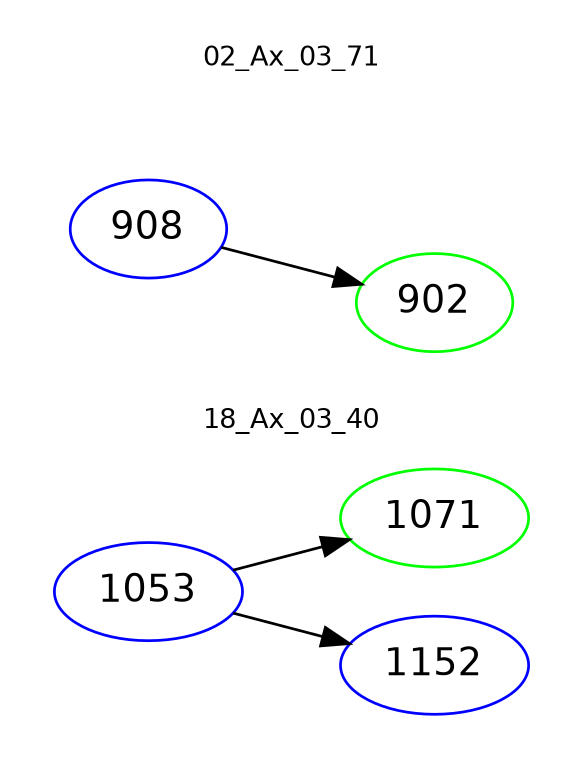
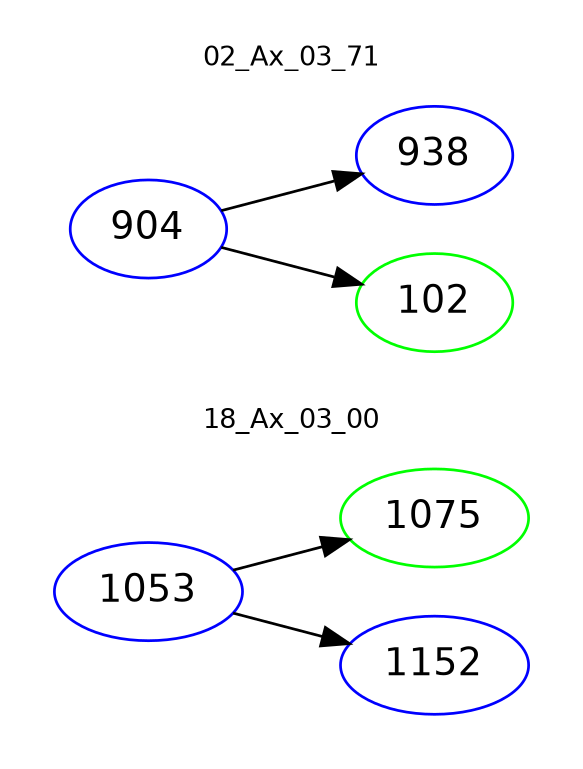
node "938": added
node "908": label "908" -> "904"
node "902": label "902" -> "102"
cluster "18_Ax_03_40": label "18_Ax_03_40" -> "18_Ax_03_00"
node "1071": label "1071" -> "1075"
